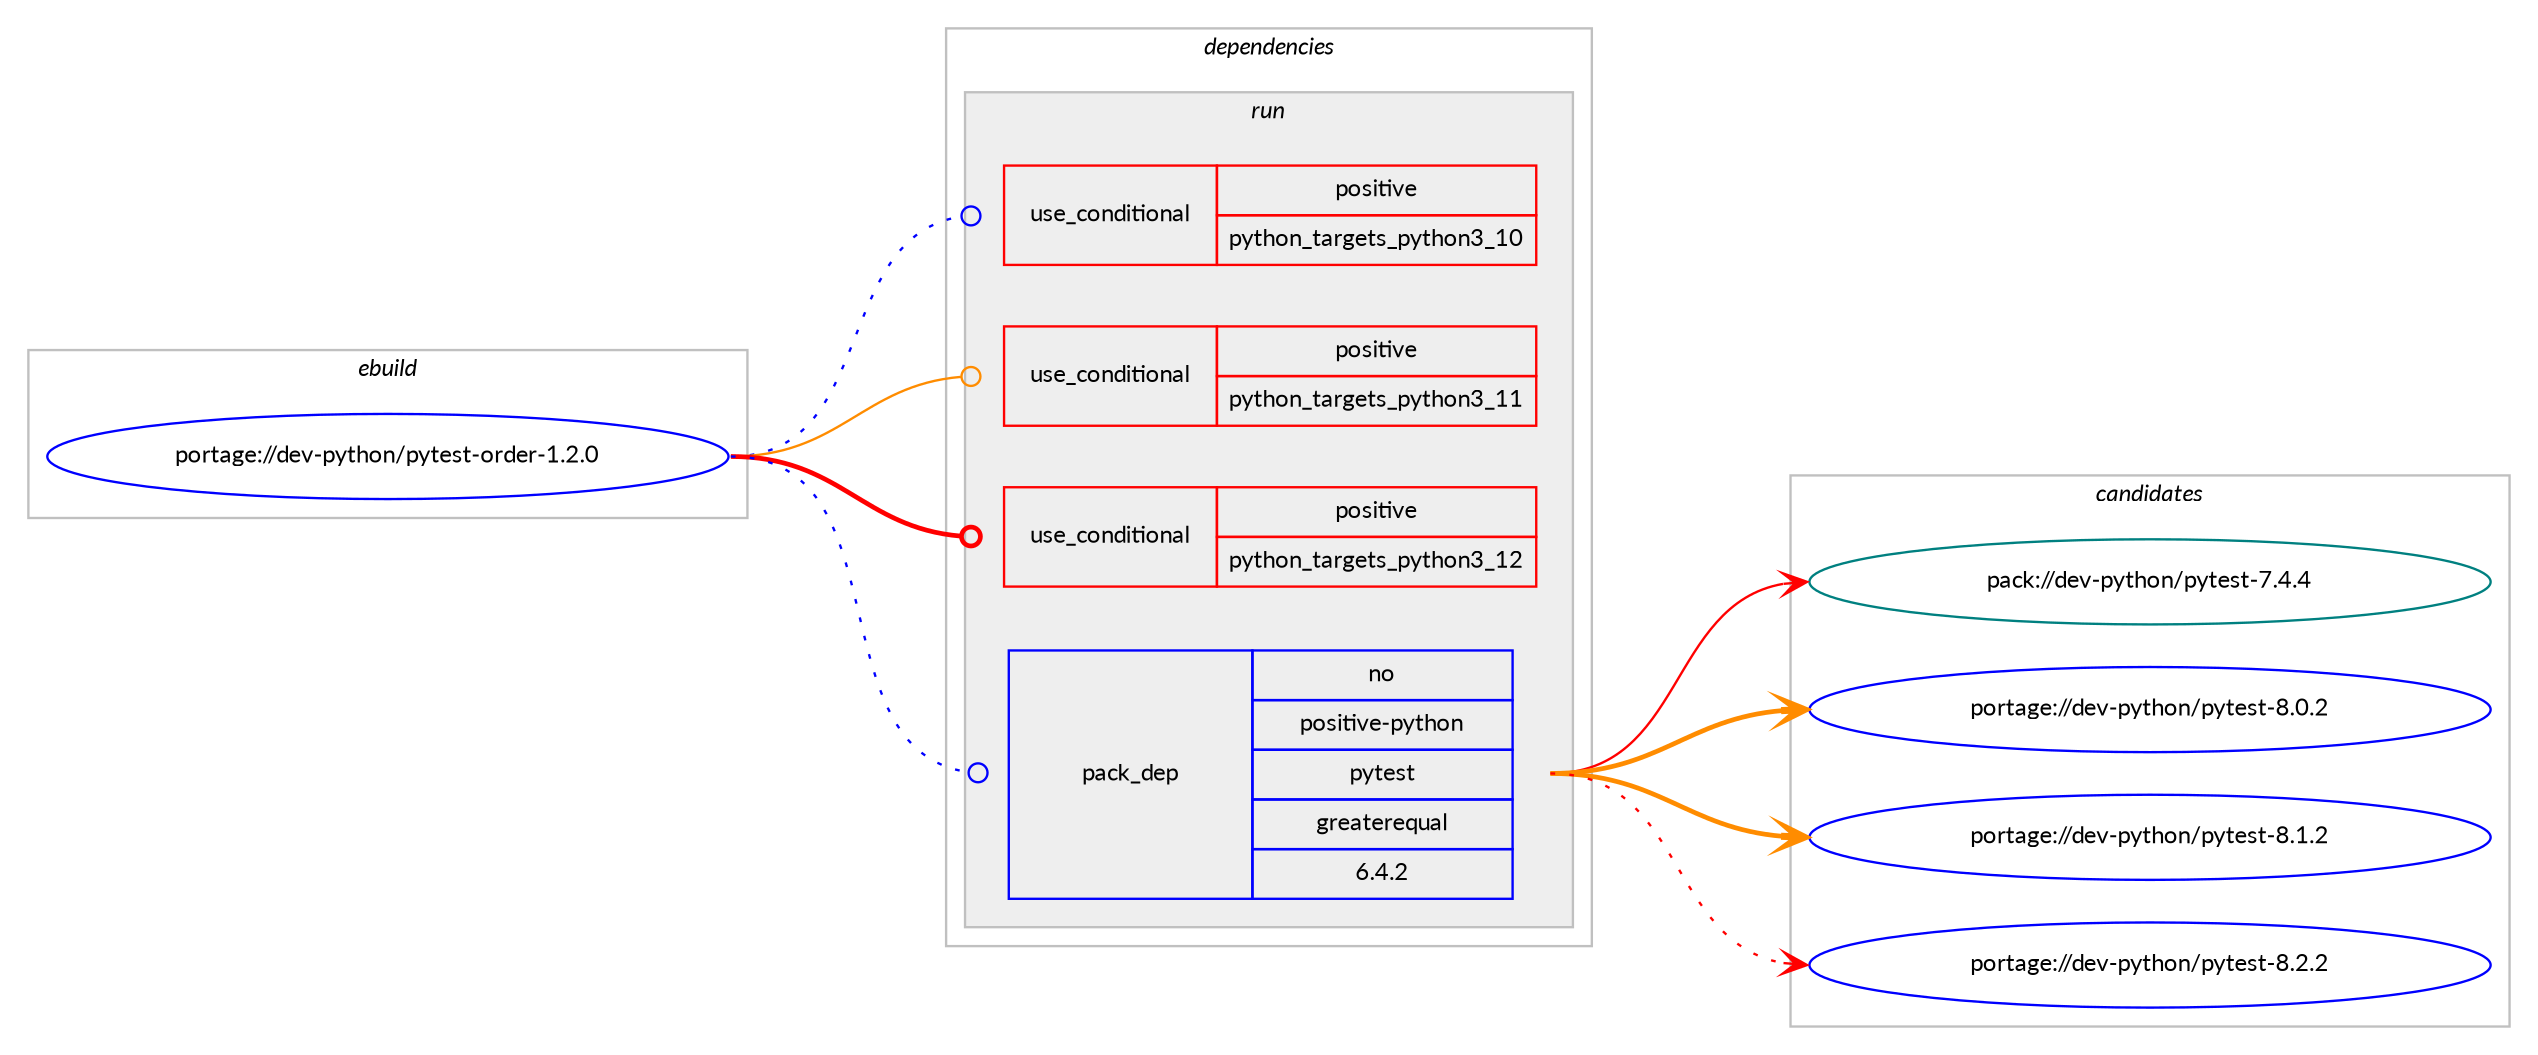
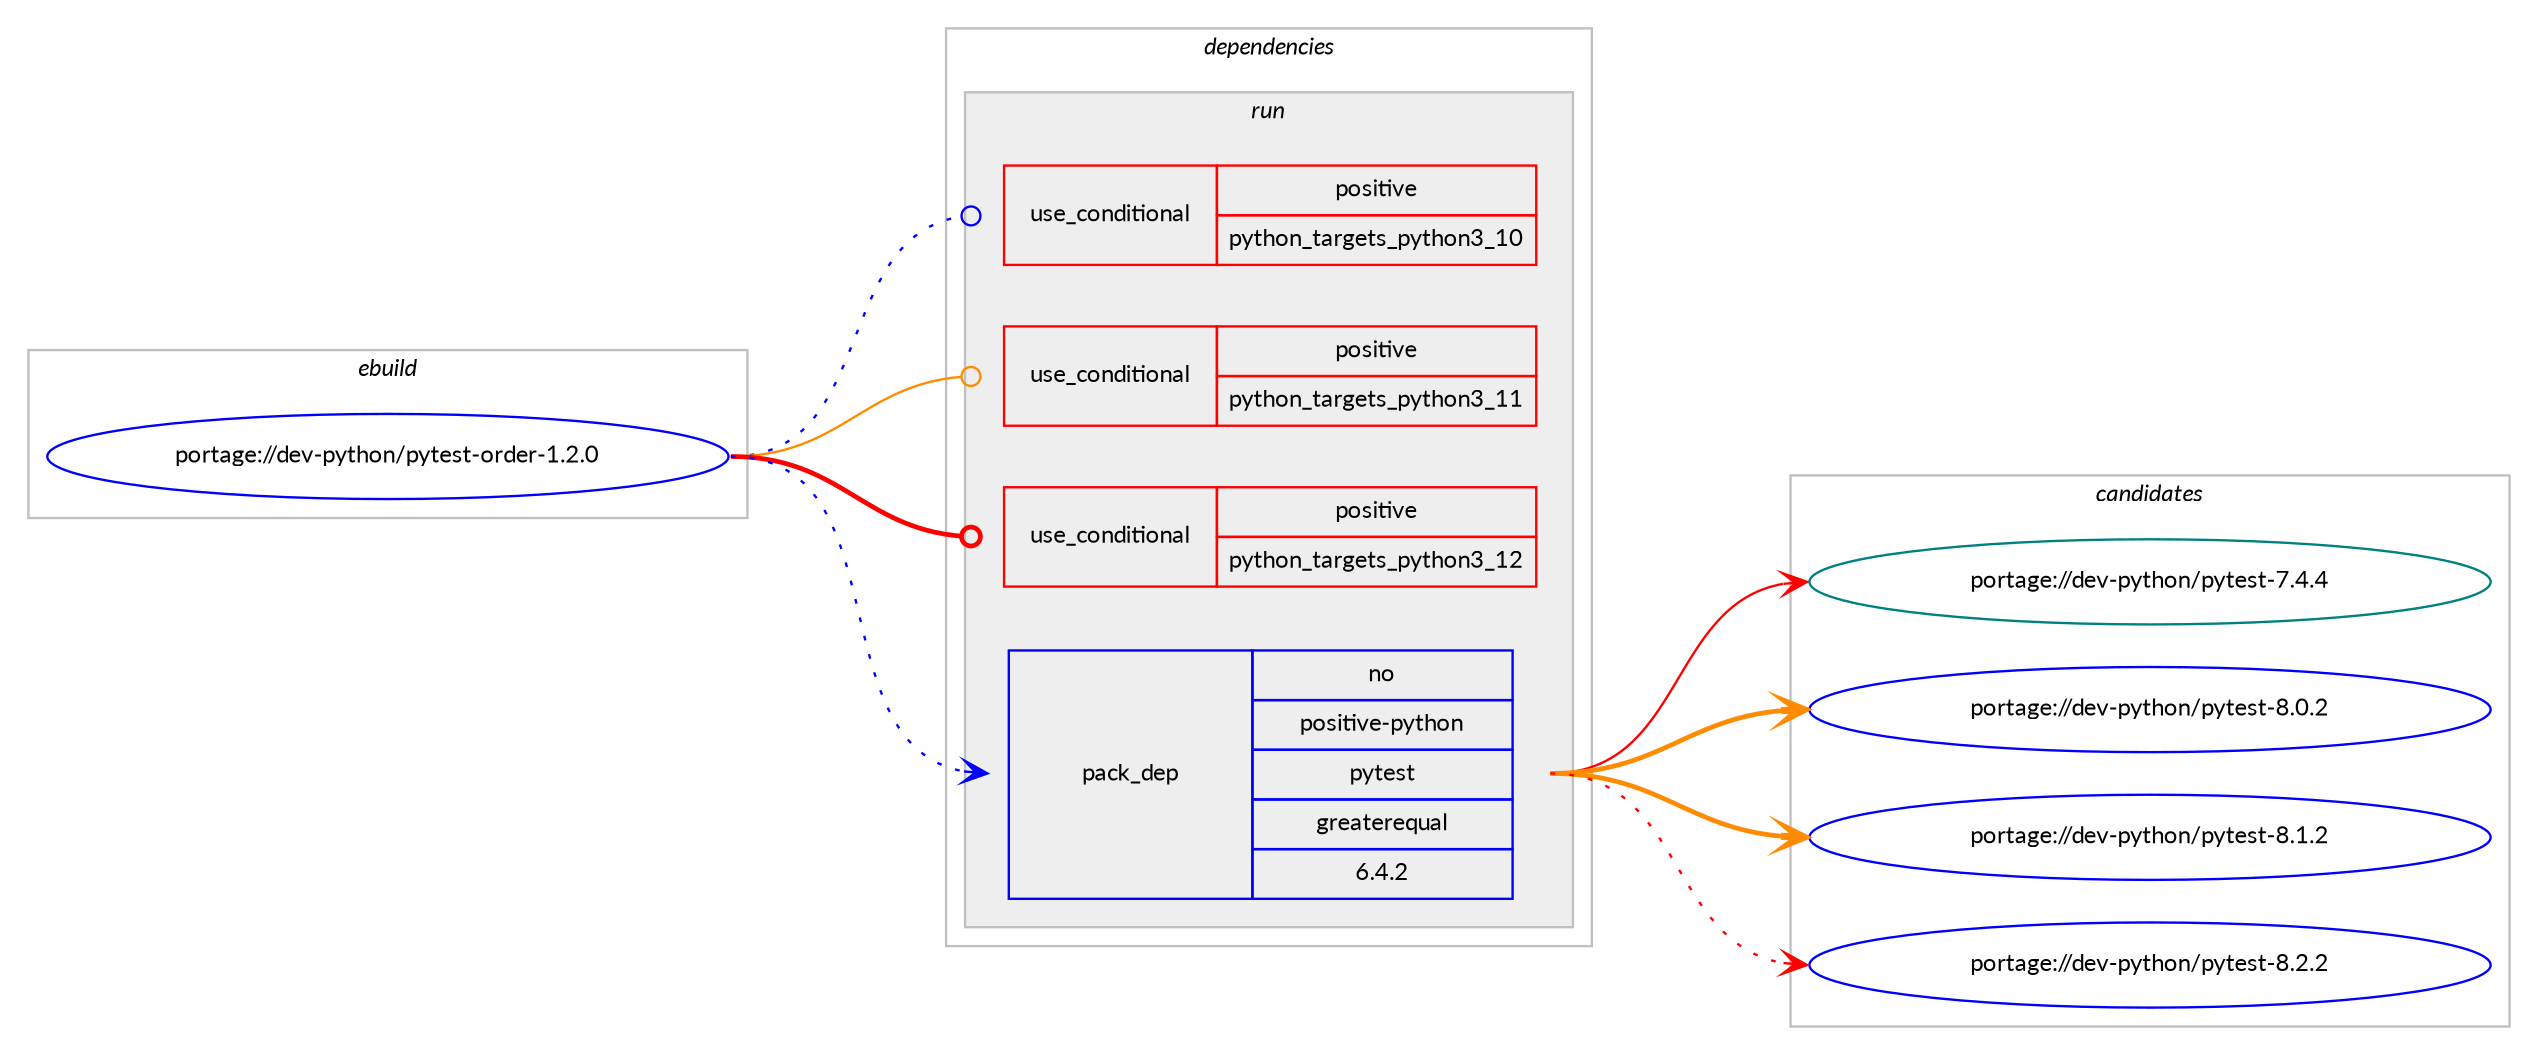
node "pack://dev-python/pytest-7.4.4": label "pack://dev-python/pytest-7.4.4" -> "portage://dev-python/pytest-7.4.4"
edge "portage://dev-python/pytest-order-1.2.0" -> "pack_dep": arrowhead odot -> vee
